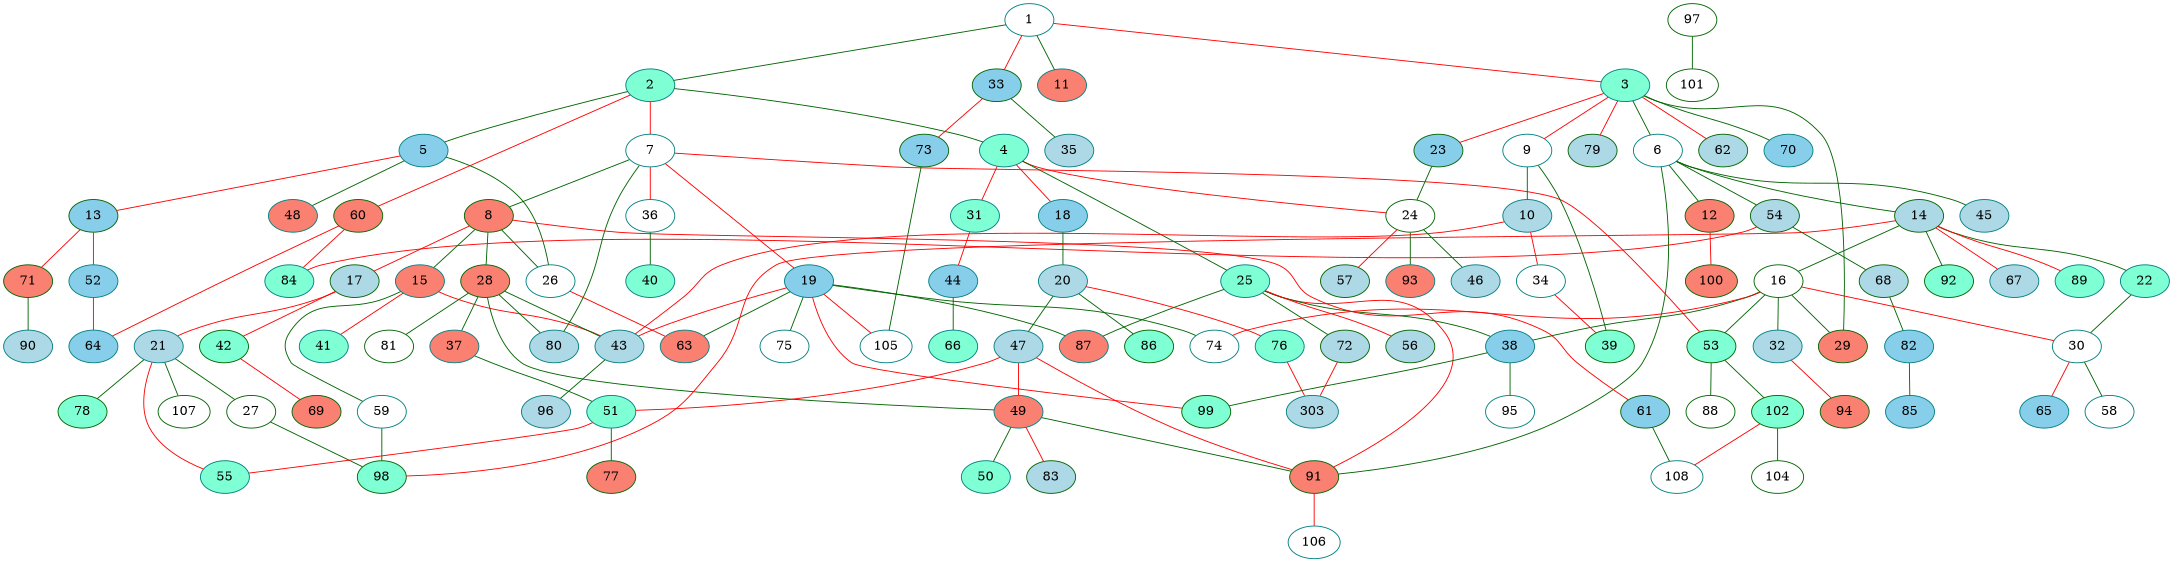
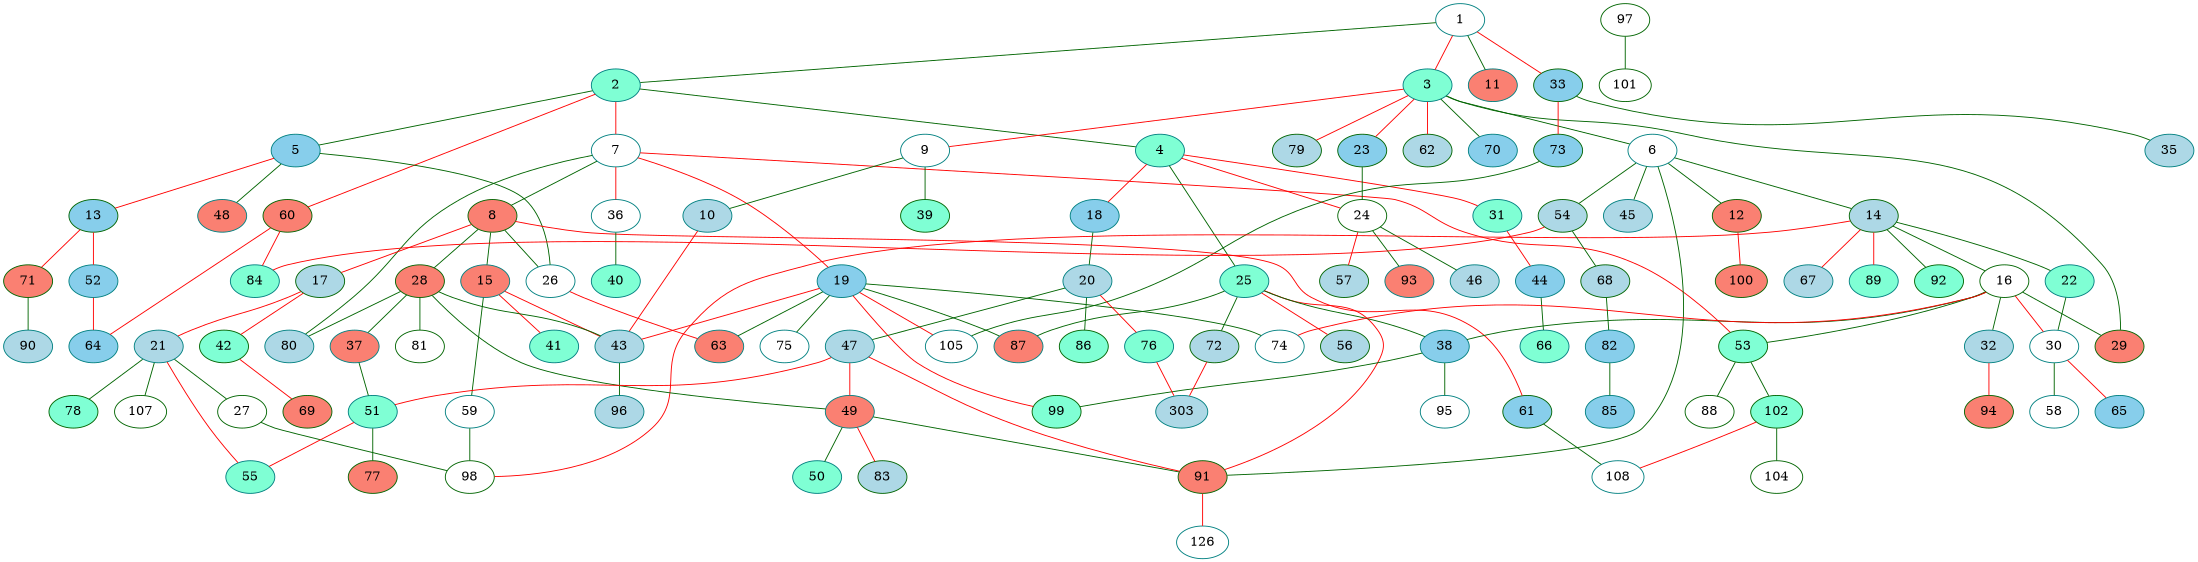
node "34": removed
node "98": fillcolor aquamarine -> white
node "106": label "106" -> "126"
